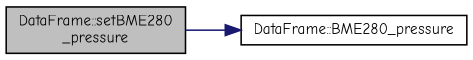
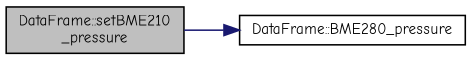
node "DataFrame::setBME280 _pressure": label "DataFrame::setBME280 _pressure" -> "DataFrame::setBME210 _pressure"
